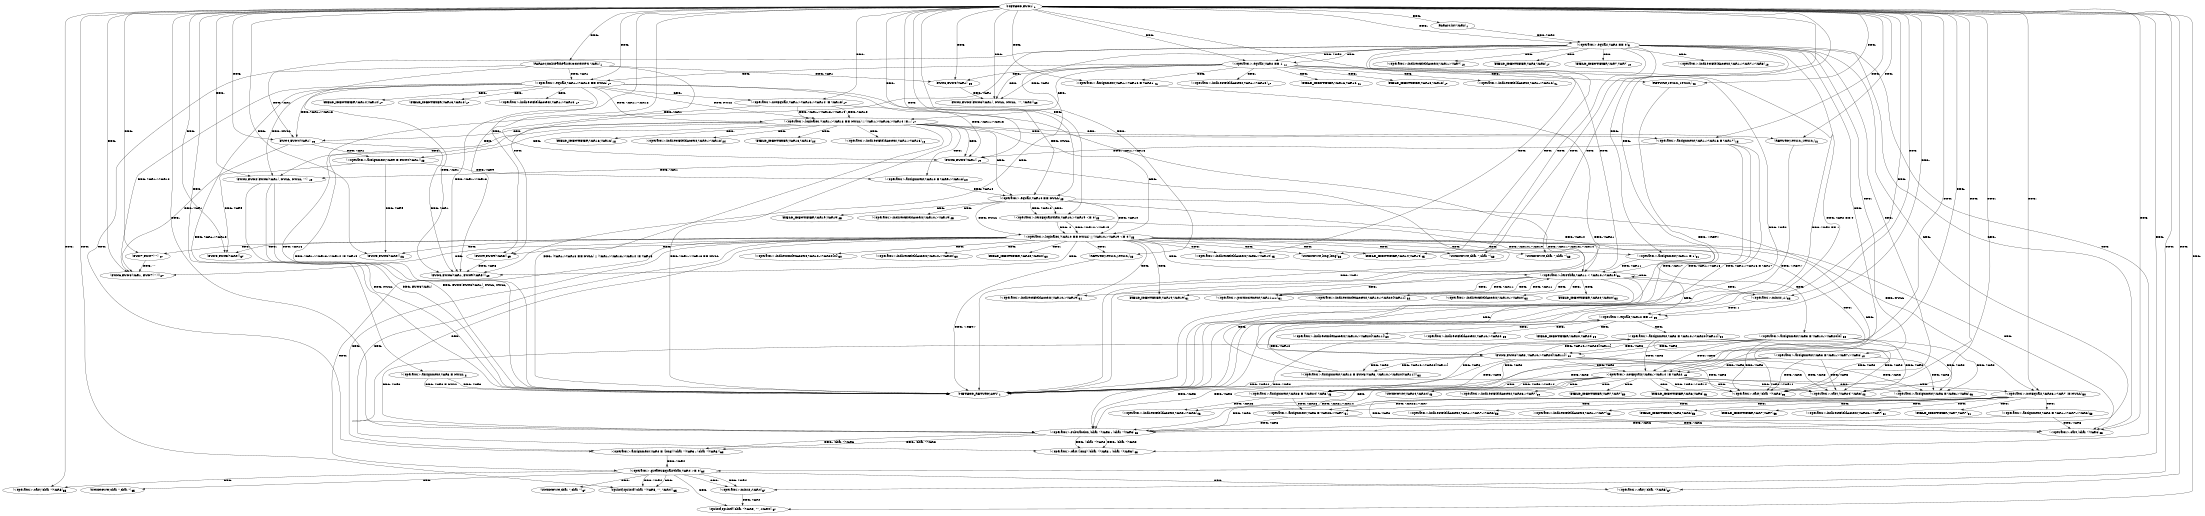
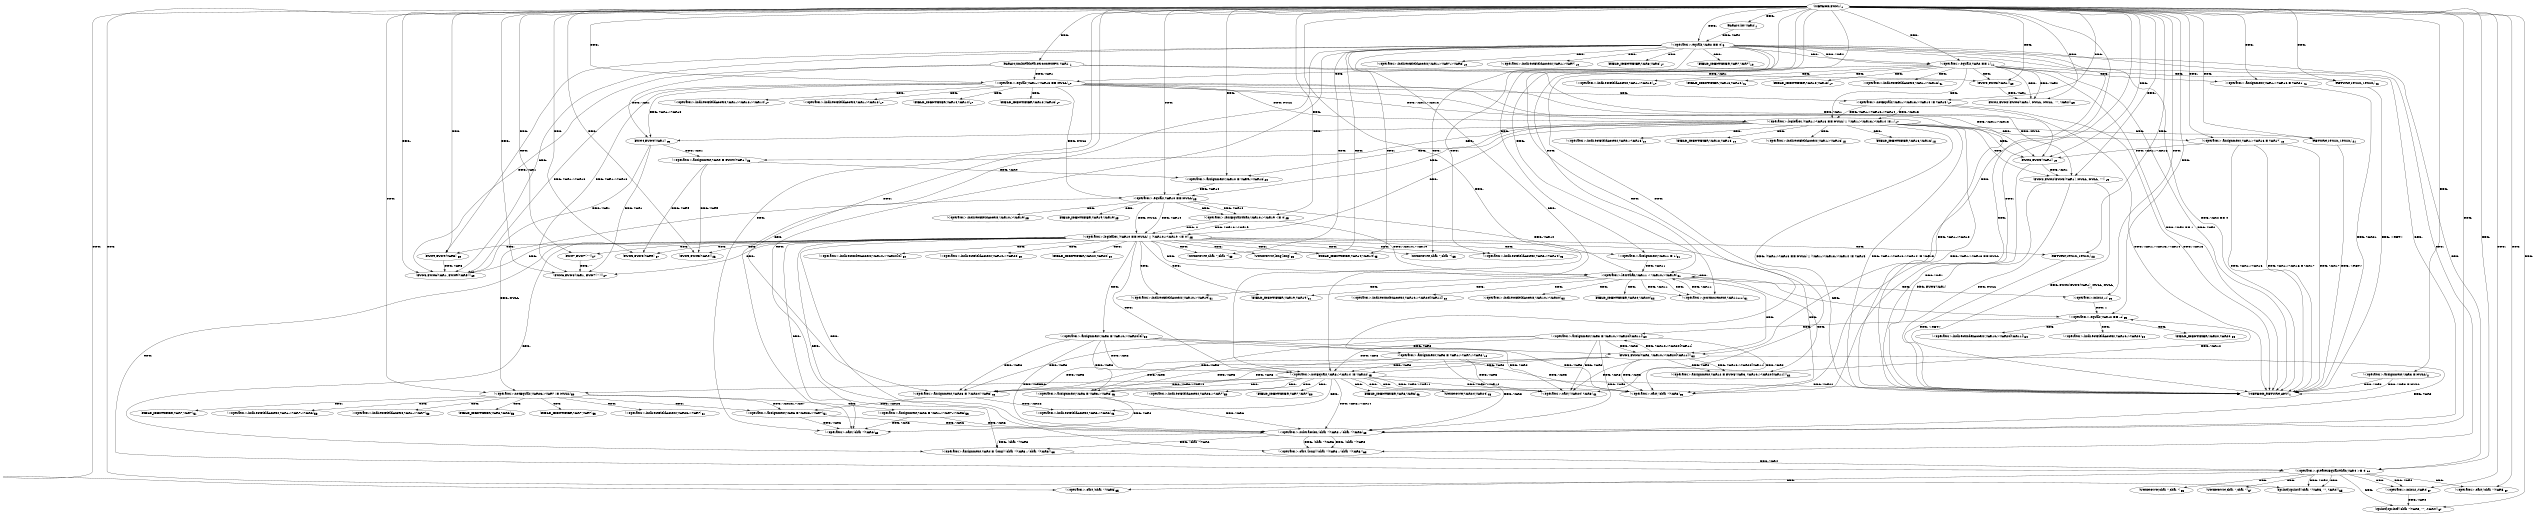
edge "(METHOD,FUN1)" -> "(FUN4,FUN4(VAR1))": now "(METHOD,FUN1)" -> "(<operator>.assignment,VAR10 = VAR9->VAR18)"
edge "(<operator>.equals,VAR2 == 0)" -> "(<operator>.greaterEqualsThan,VAR4 >= 0)": added, label "CDG:"
node "(<operator>.indirectFieldAccess,VAR1->VAR13->VAR14)": added
